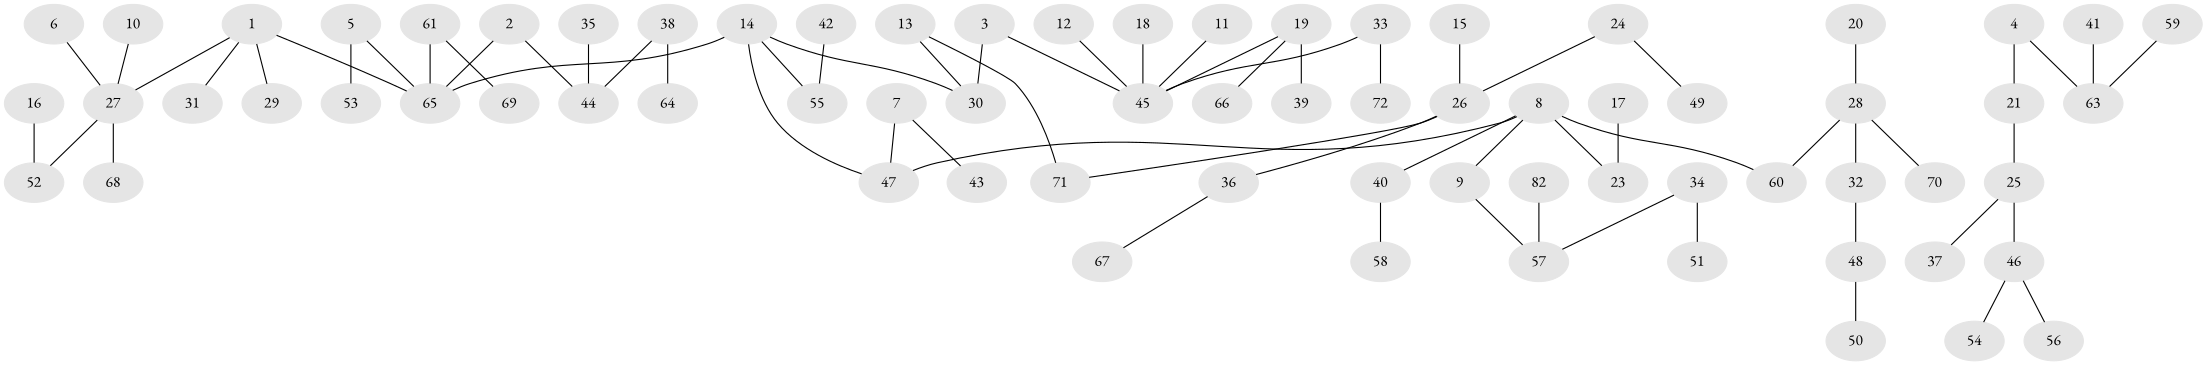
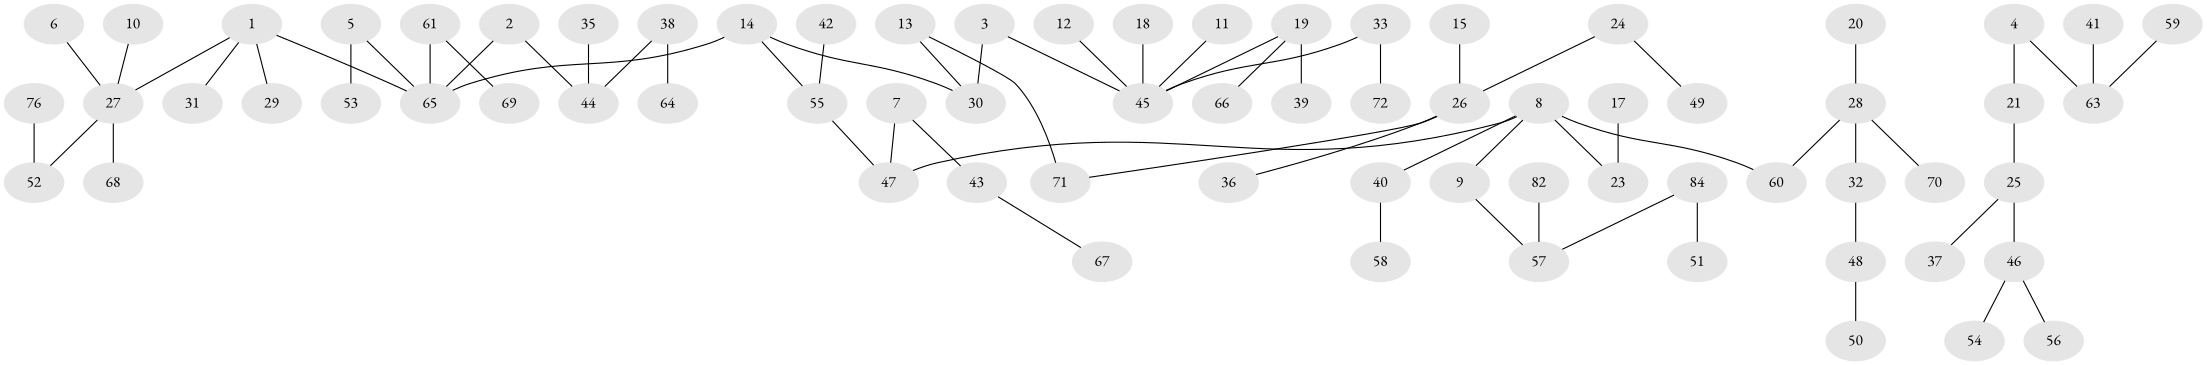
node "16": label "16" -> "76"
edge "14" -- "47": now "55" -- "47"
node "34": label "34" -> "84"
edge "36" -- "67": now "43" -- "67"
